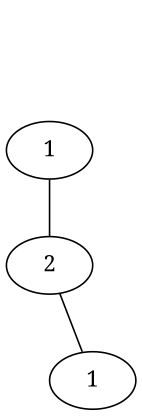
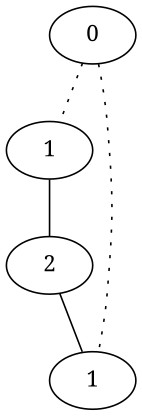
node "0": added
